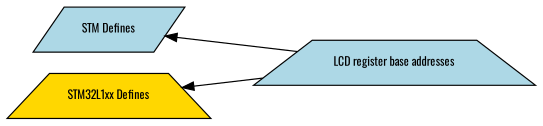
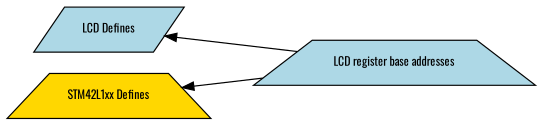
node "STM Defines": label "STM Defines" -> "LCD Defines"
node "STM32L1xx Defines": label "STM32L1xx Defines" -> "STM42L1xx Defines"
